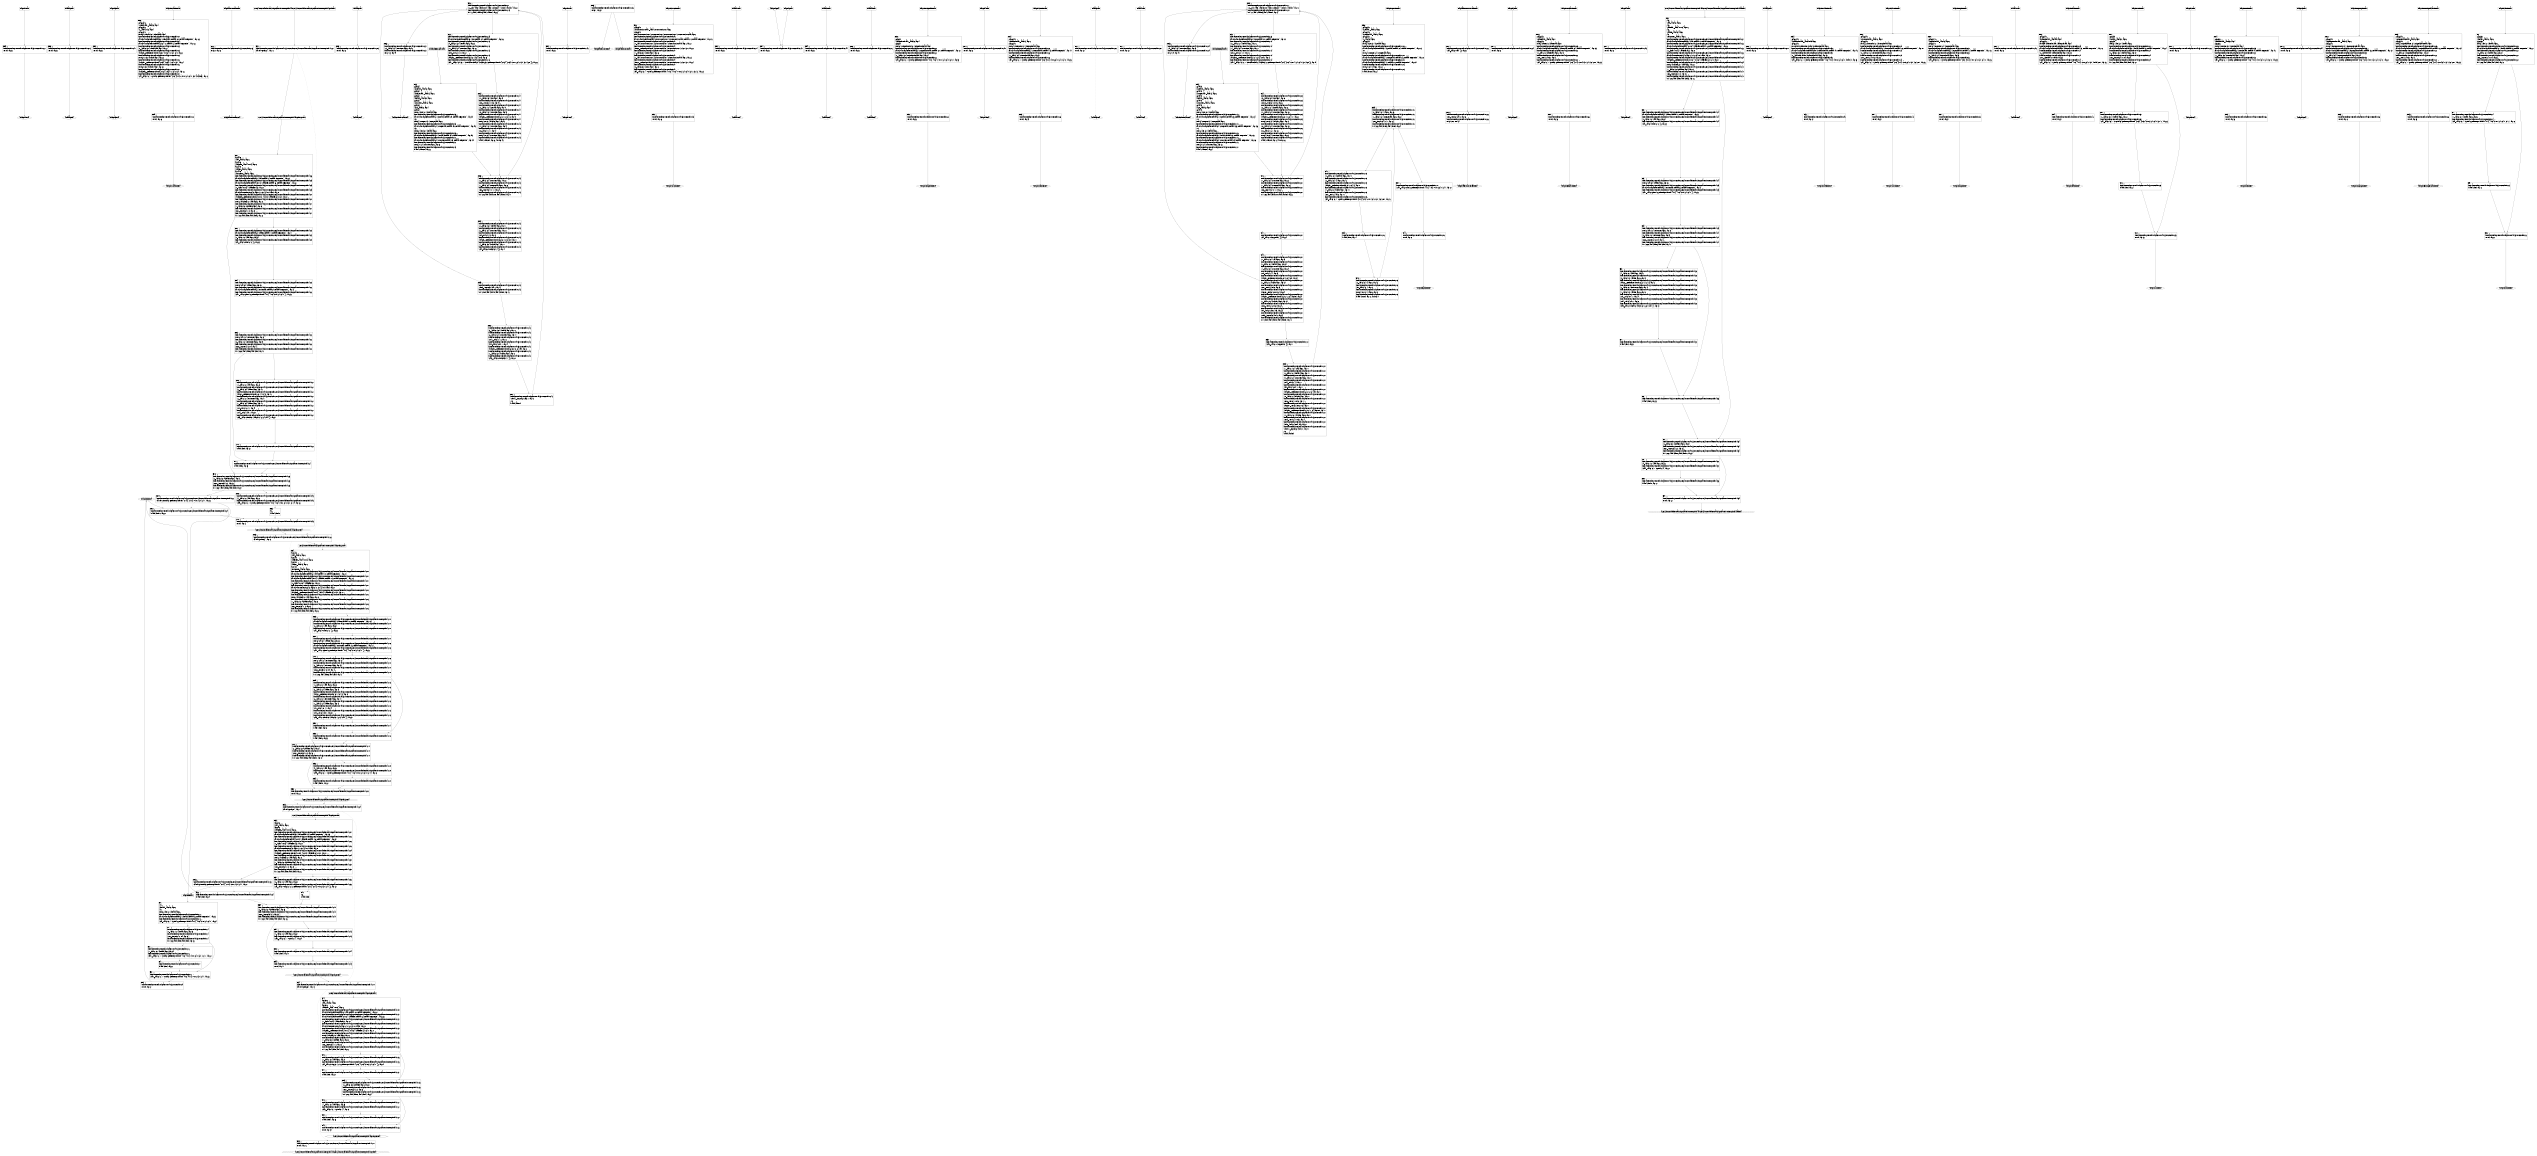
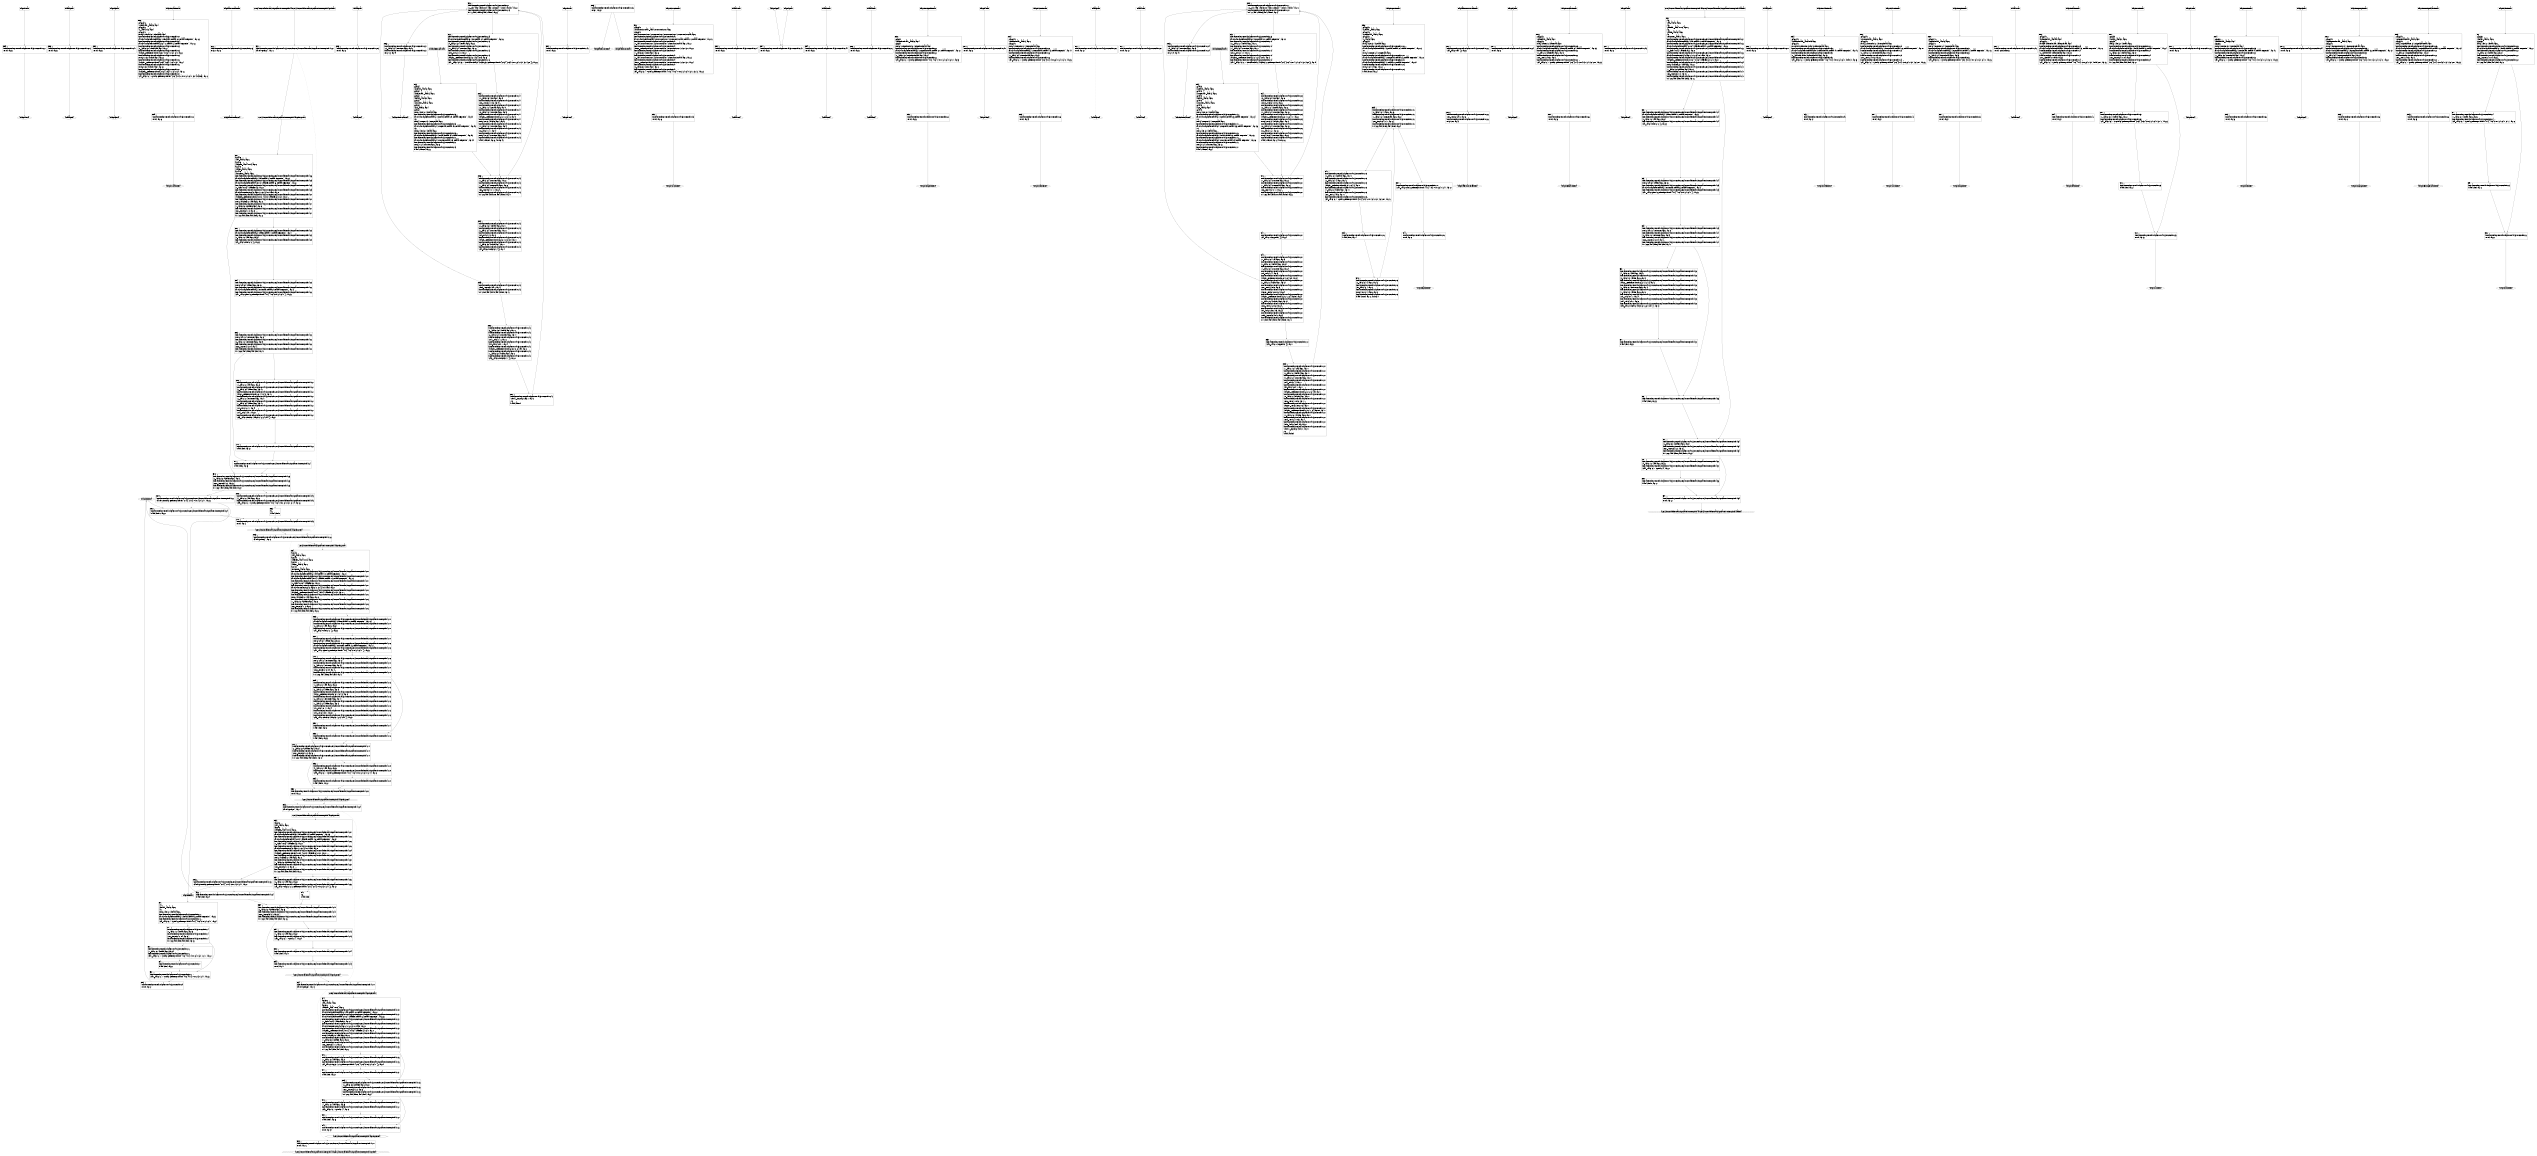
node "BB78:": text "ret void, !dbg !52" -> "ret void, !printShortLine !52"
node "BB68:": text "ret i32 %rem, !zext !54" -> "ret i32 %rem, !dbg !54"
